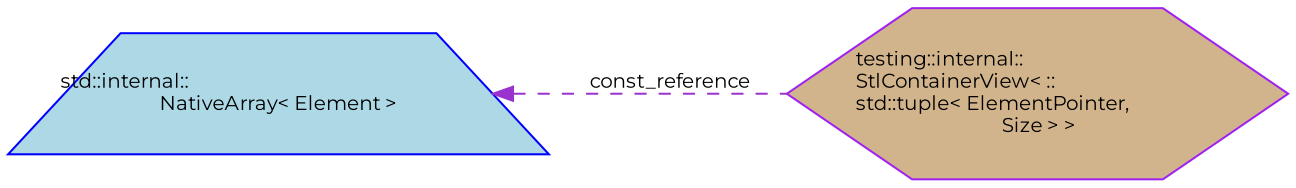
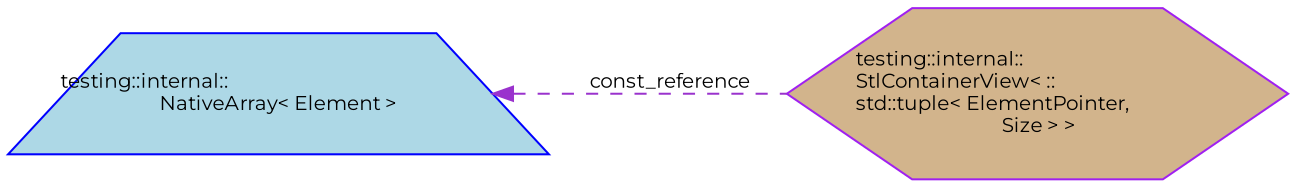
node "std::internal:: NativeArray< Element >": label "std::internal:: NativeArray< Element >" -> "testing::internal:: NativeArray< Element >"
